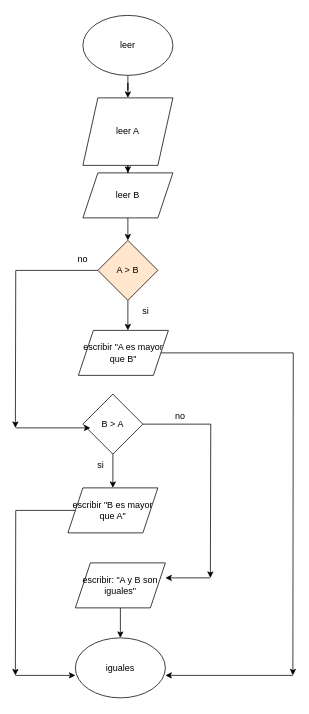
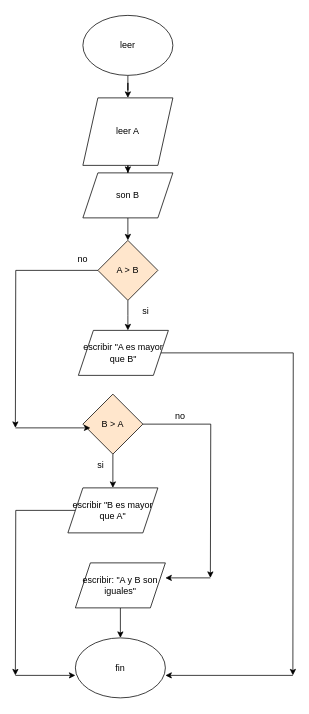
node "leer B": label "leer B" -> "son B"
node "B > A": fillcolor #ffffff -> #ffe6cc
node "iguales": label "iguales" -> "fin"
